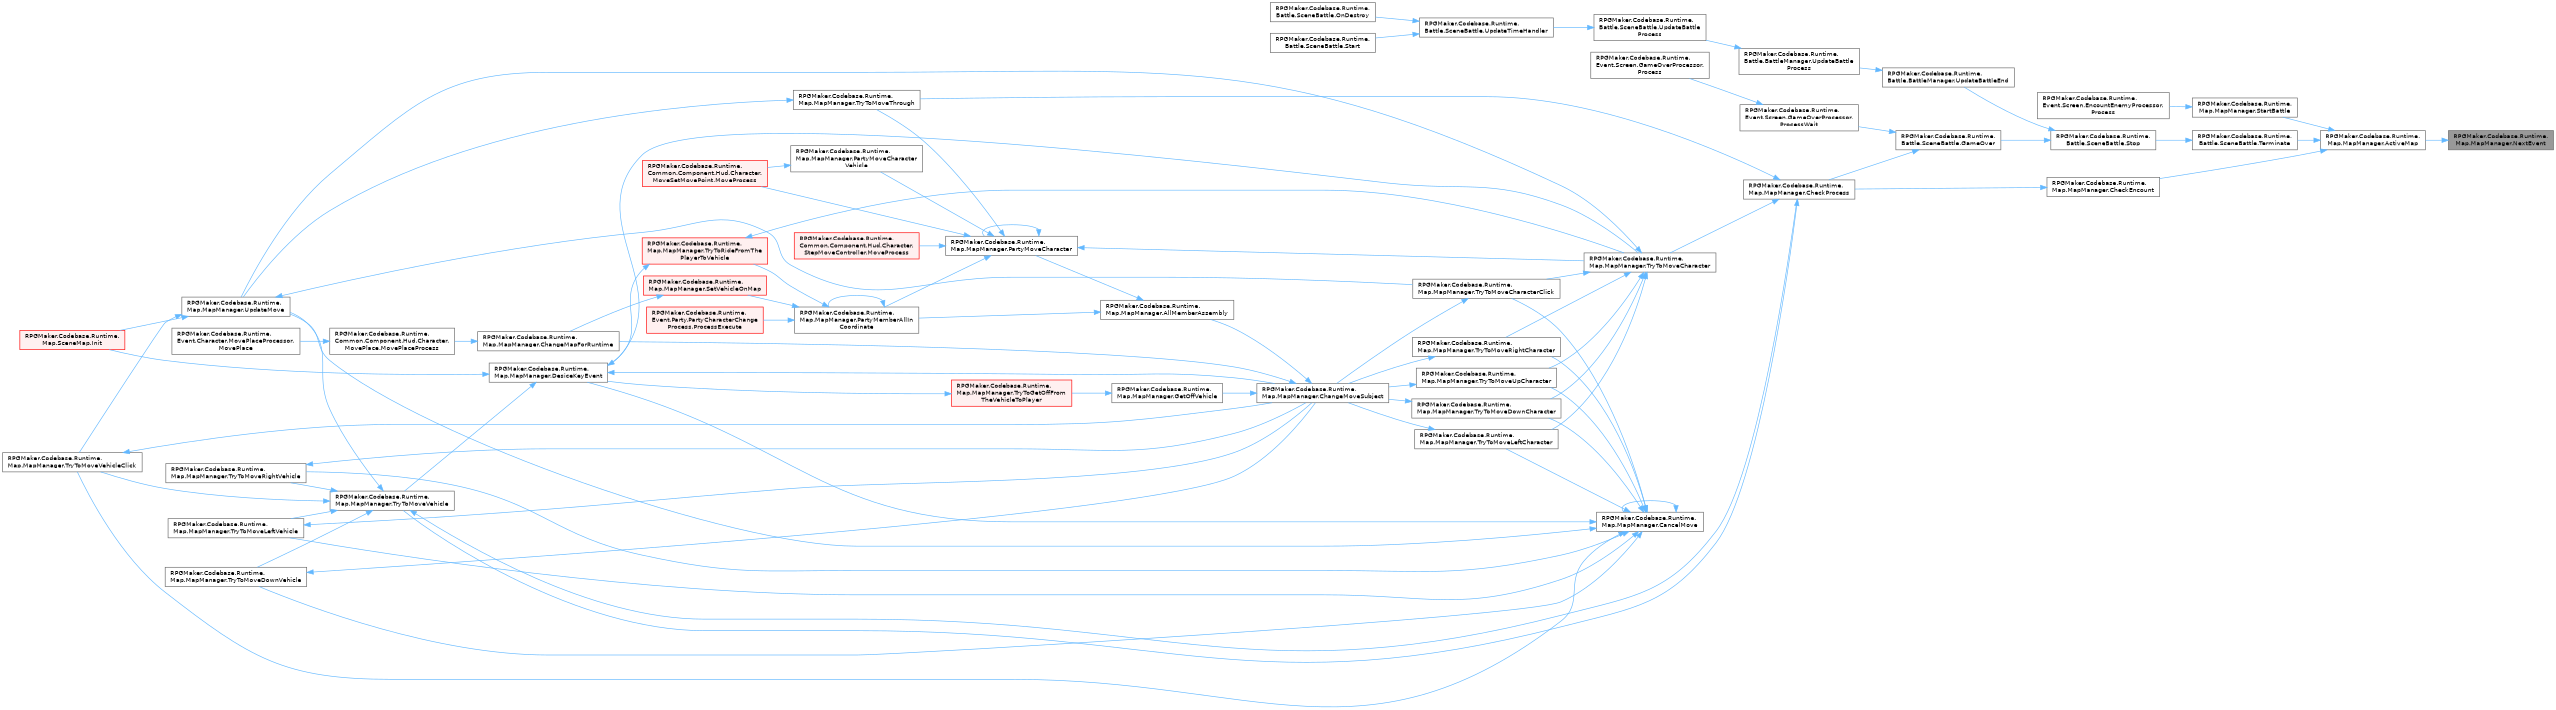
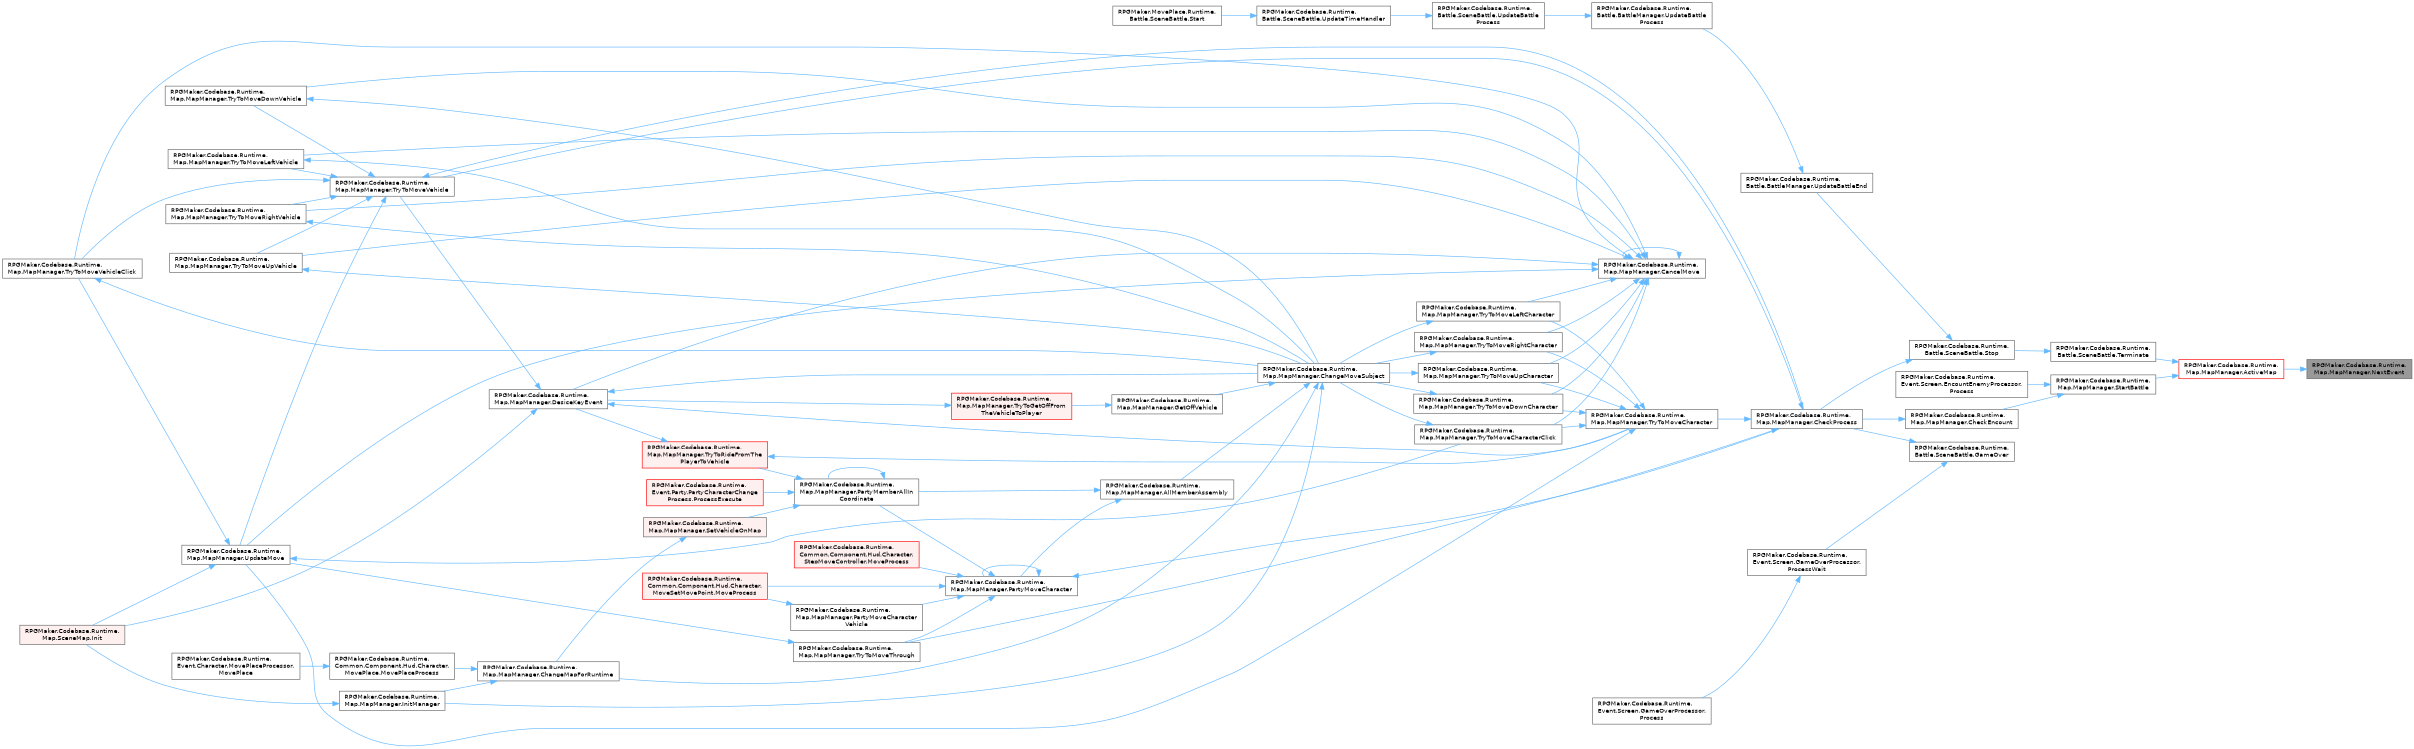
node "RPGMaker.Codebase.Runtime. Battle.SceneBattle.OnDestroy": removed
node "RPGMaker.Codebase.Runtime. Battle.SceneBattle.Start": label "RPGMaker.Codebase.Runtime. Battle.SceneBattle.Start" -> "RPGMaker.MovePlace.Runtime. Battle.SceneBattle.Start"
edge "RPGMaker.Codebase.Runtime. Battle.SceneBattle.GameOver" -> "RPGMaker.Codebase.Runtime. Battle.SceneBattle.Stop": now "RPGMaker.Codebase.Runtime. Map.MapManager.CheckProcess" -> "RPGMaker.Codebase.Runtime. Battle.SceneBattle.Stop"
node "RPGMaker.Codebase.Runtime. Map.MapManager.ActiveMap": color grey40 -> red
edge "RPGMaker.Codebase.Runtime. Map.MapManager.CheckEncount" -> "RPGMaker.Codebase.Runtime. Map.MapManager.ActiveMap": now "RPGMaker.Codebase.Runtime. Map.MapManager.CheckEncount" -> "RPGMaker.Codebase.Runtime. Map.MapManager.StartBattle"
edge "RPGMaker.Codebase.Runtime. Map.MapManager.TryToMoveCharacter" -> "RPGMaker.Codebase.Runtime. Map.MapManager.PartyMoveCharacter": now "RPGMaker.Codebase.Runtime. Map.MapManager.CheckProcess" -> "RPGMaker.Codebase.Runtime. Map.MapManager.PartyMoveCharacter"
node "RPGMaker.Codebase.Runtime. Map.MapManager.TryToMoveUpVehicle": added
node "RPGMaker.Codebase.Runtime. Map.MapManager.SetVehicleOnMap": color red -> grey40
node "RPGMaker.Codebase.Runtime. Map.SceneMap.Init": color red -> grey40
node "RPGMaker.Codebase.Runtime. Map.MapManager.InitManager": added
